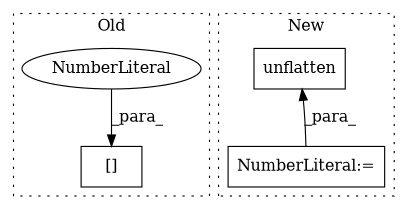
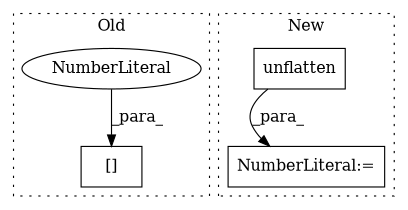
edge "NumberLiteral:=" -> "unflatten": reversed
